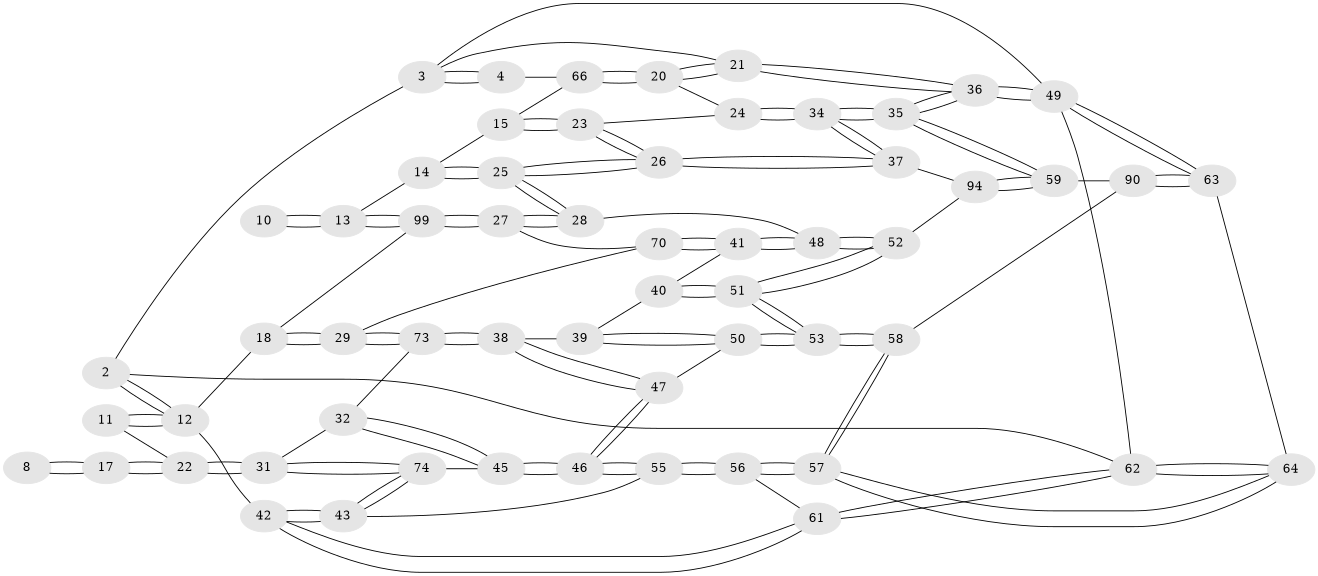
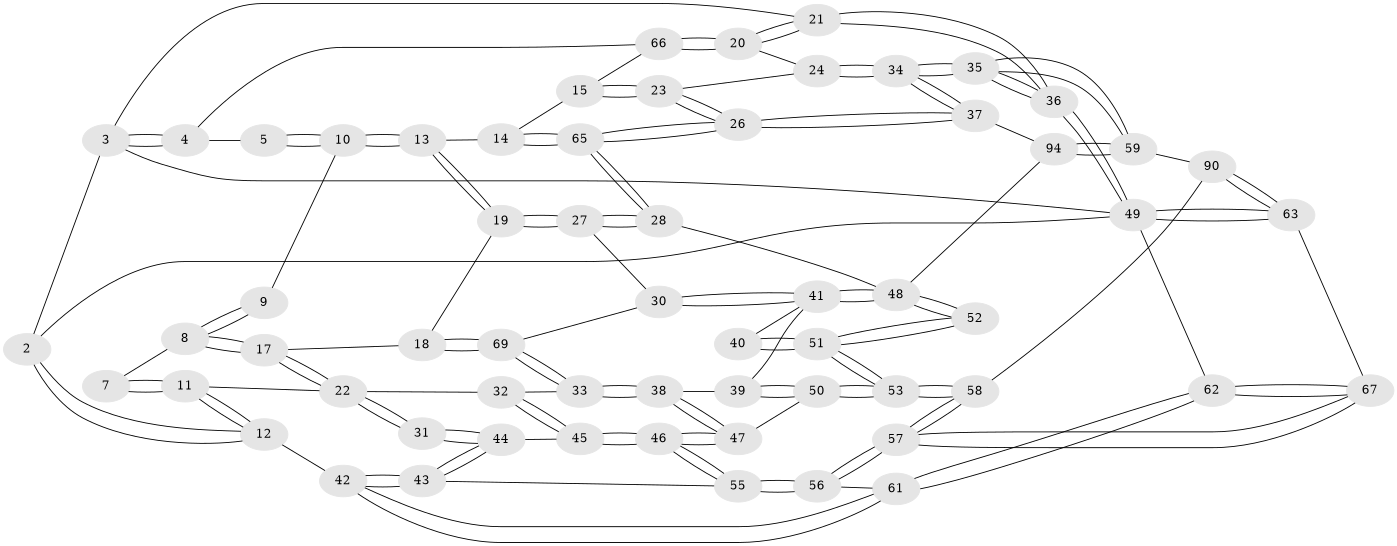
node "5": added
node "25": label "25" -> "65"
edge "94" -- "52": now "94" -- "48"
node "99": label "99" -> "19"
node "70": label "70" -> "30"
node "9": added
edge "40" -- "39": now "41" -- "39"
node "29": label "29" -> "69"
node "73": label "73" -> "33"
edge "18" -- "12": now "18" -- "17"
node "7": added
edge "2" -- "62": now "2" -- "49"
edge "32" -- "31": now "32" -- "22"
node "74": label "74" -> "44"
node "64": label "64" -> "67"
